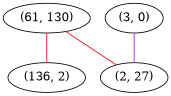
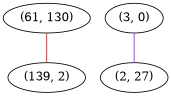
edge "(61, 130)" -- "(2, 27)": removed
node "(136, 2)": label "(136, 2)" -> "(139, 2)"
